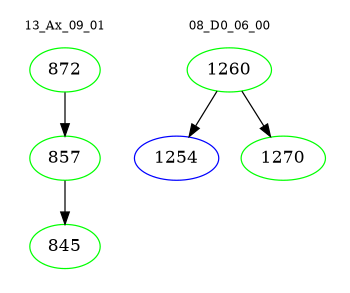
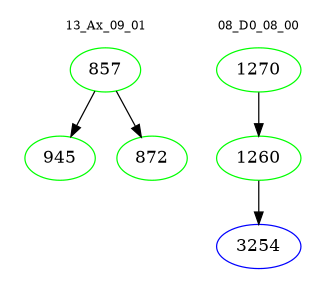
cluster "08_D0_06_00": label "08_D0_06_00" -> "08_D0_08_00"
edge "872" -> "857": reversed
edge "1260" -> "1270": reversed
node "1254": label "1254" -> "3254"
node "845": label "845" -> "945"
